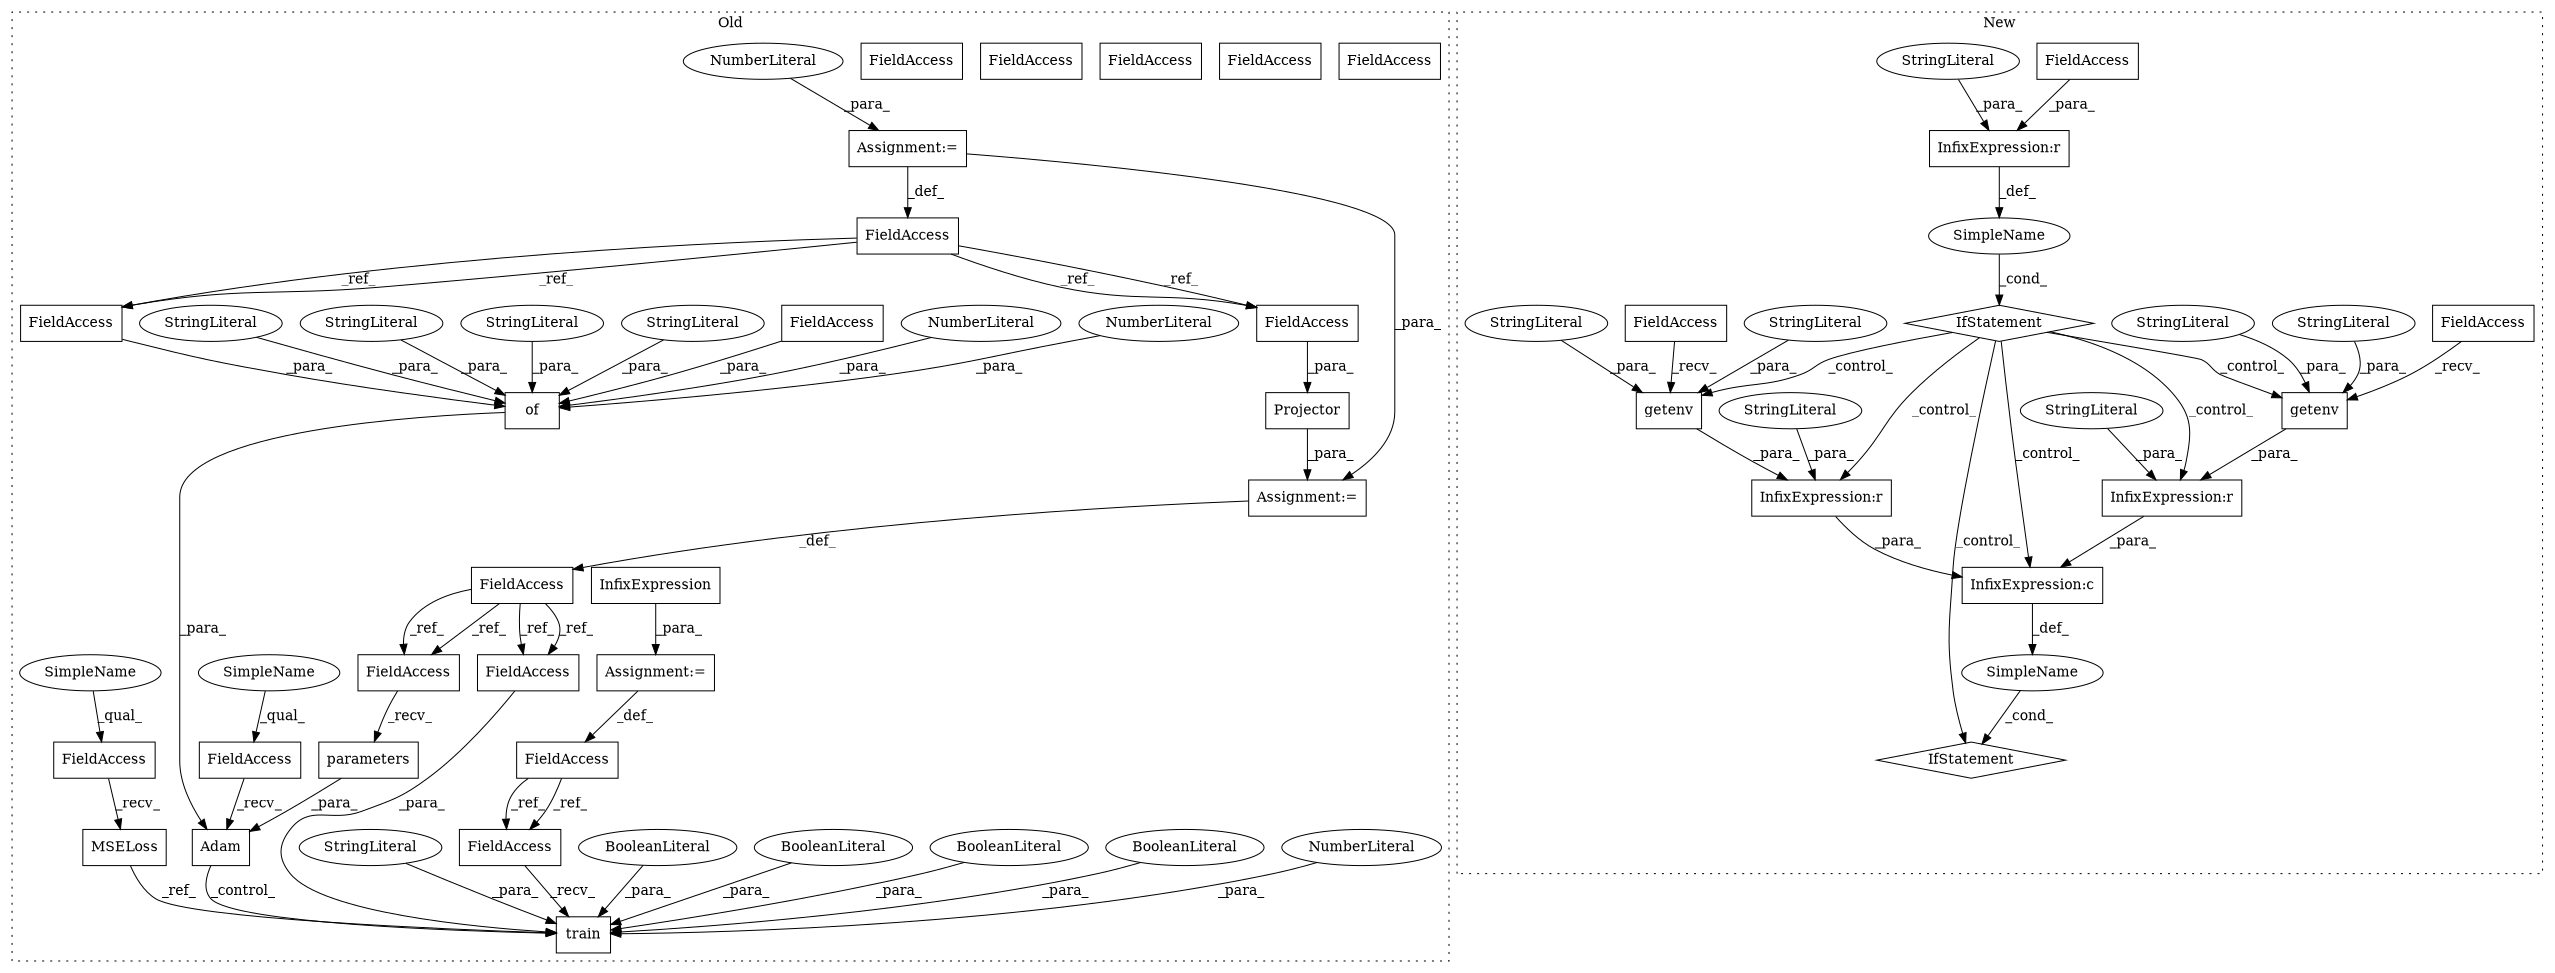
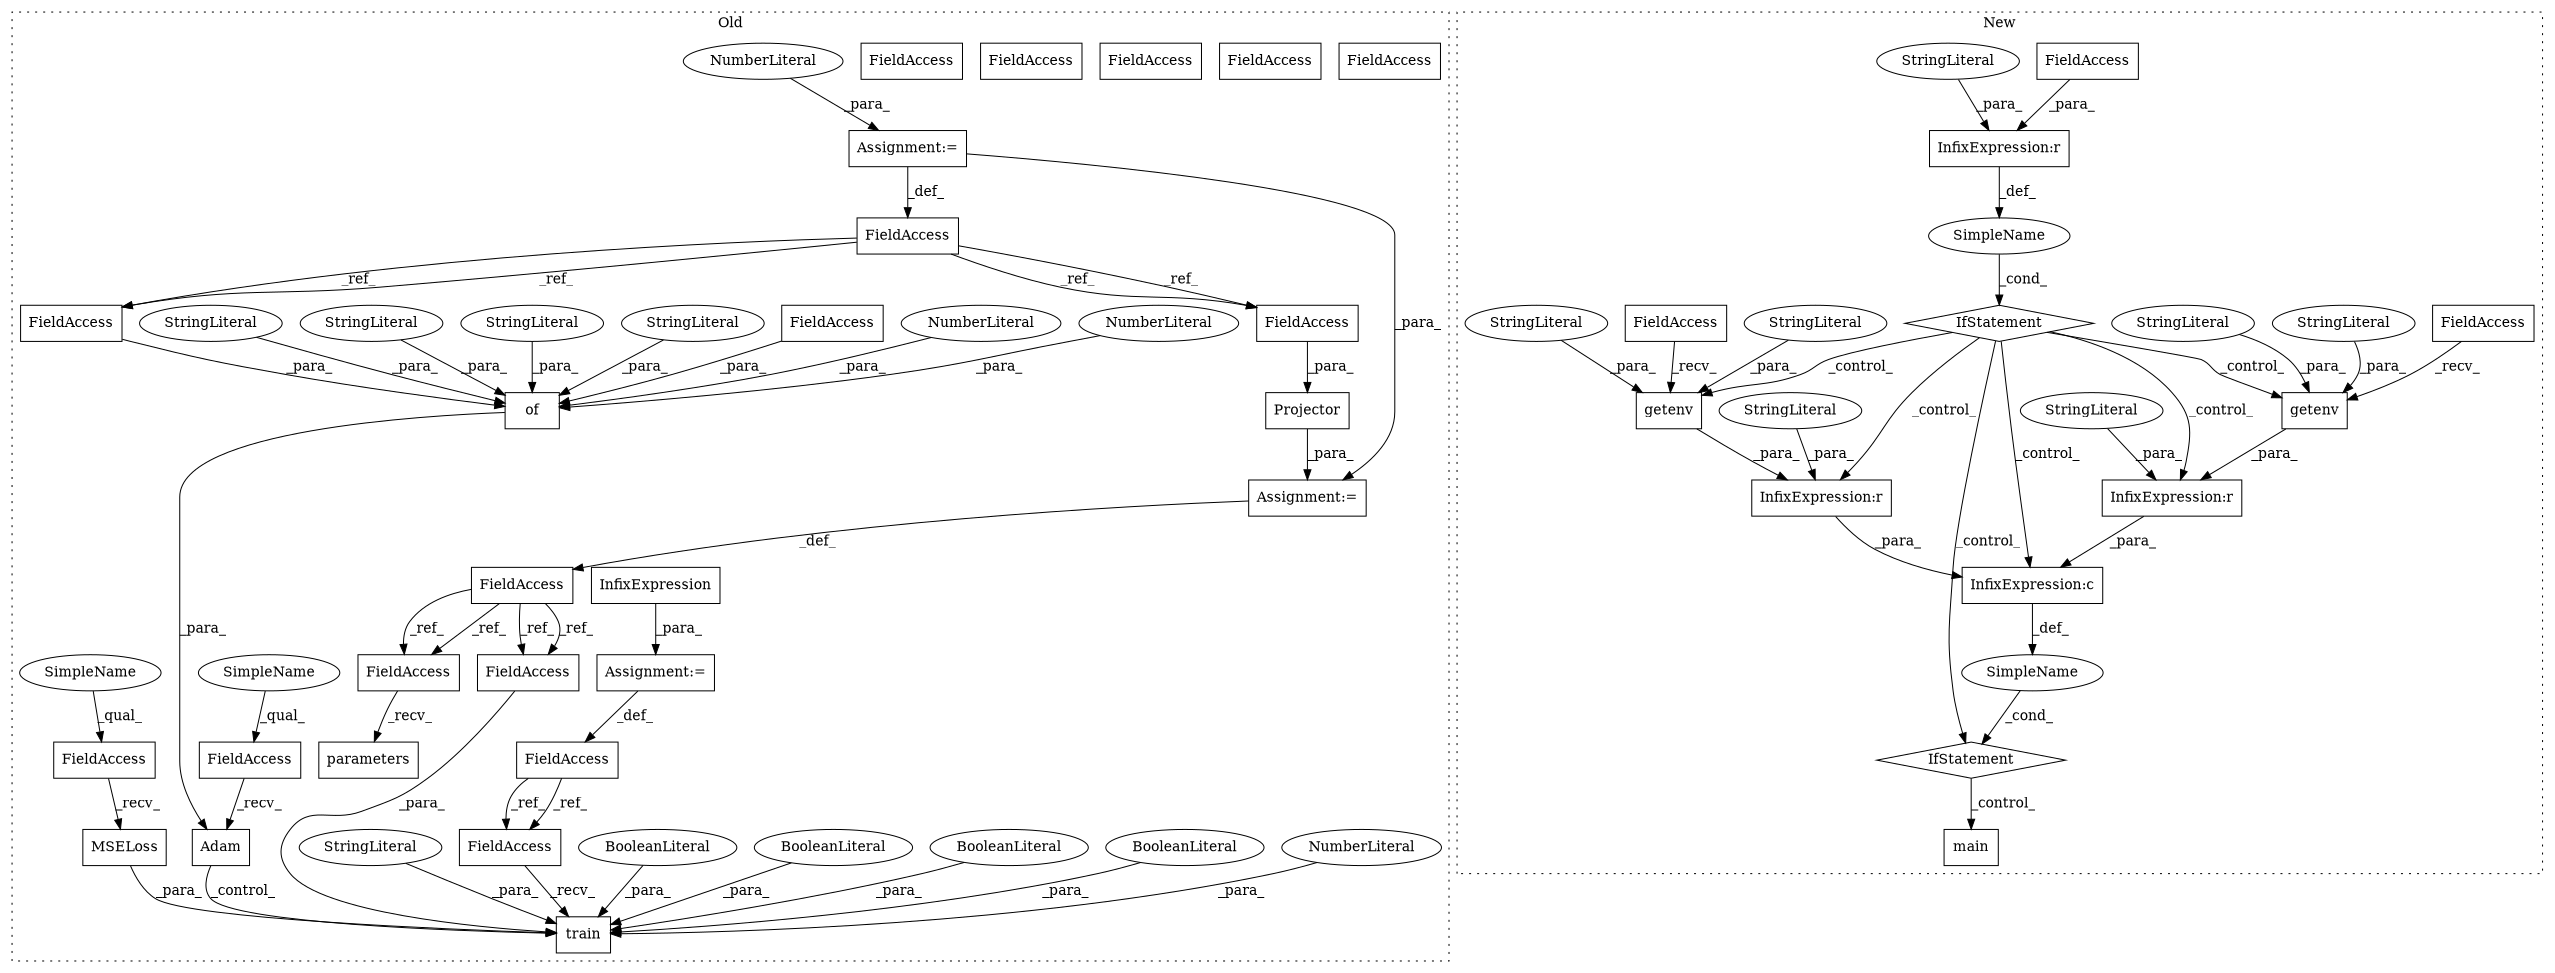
edge "parameters" -> "Adam": removed, label "_para_"
node "main": added
edge "MSELoss" -> "train": label "_ref_" -> "_para_"
